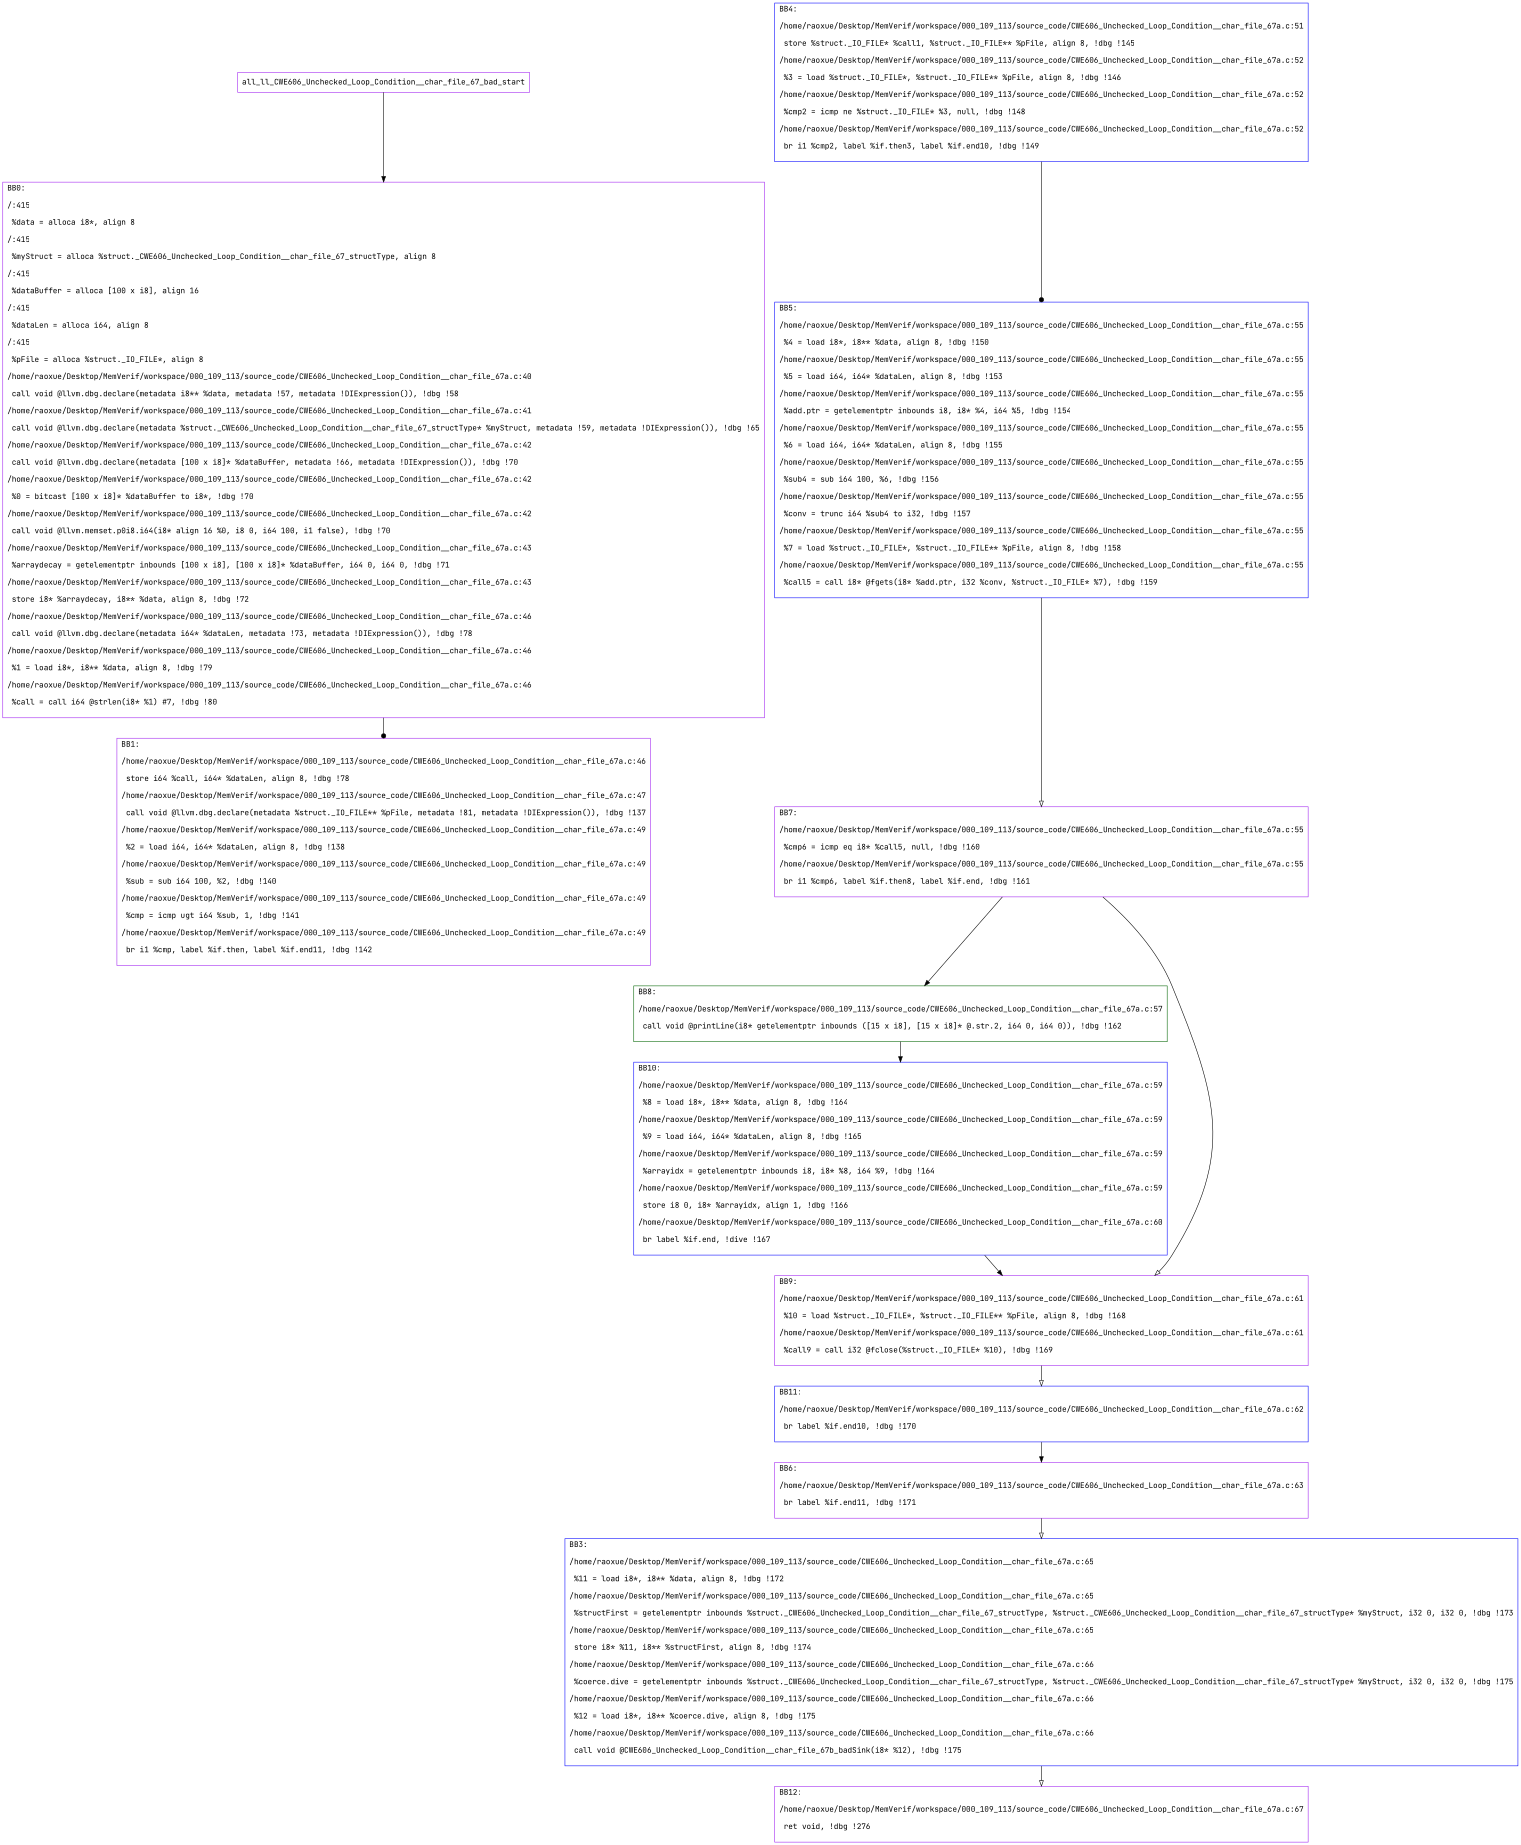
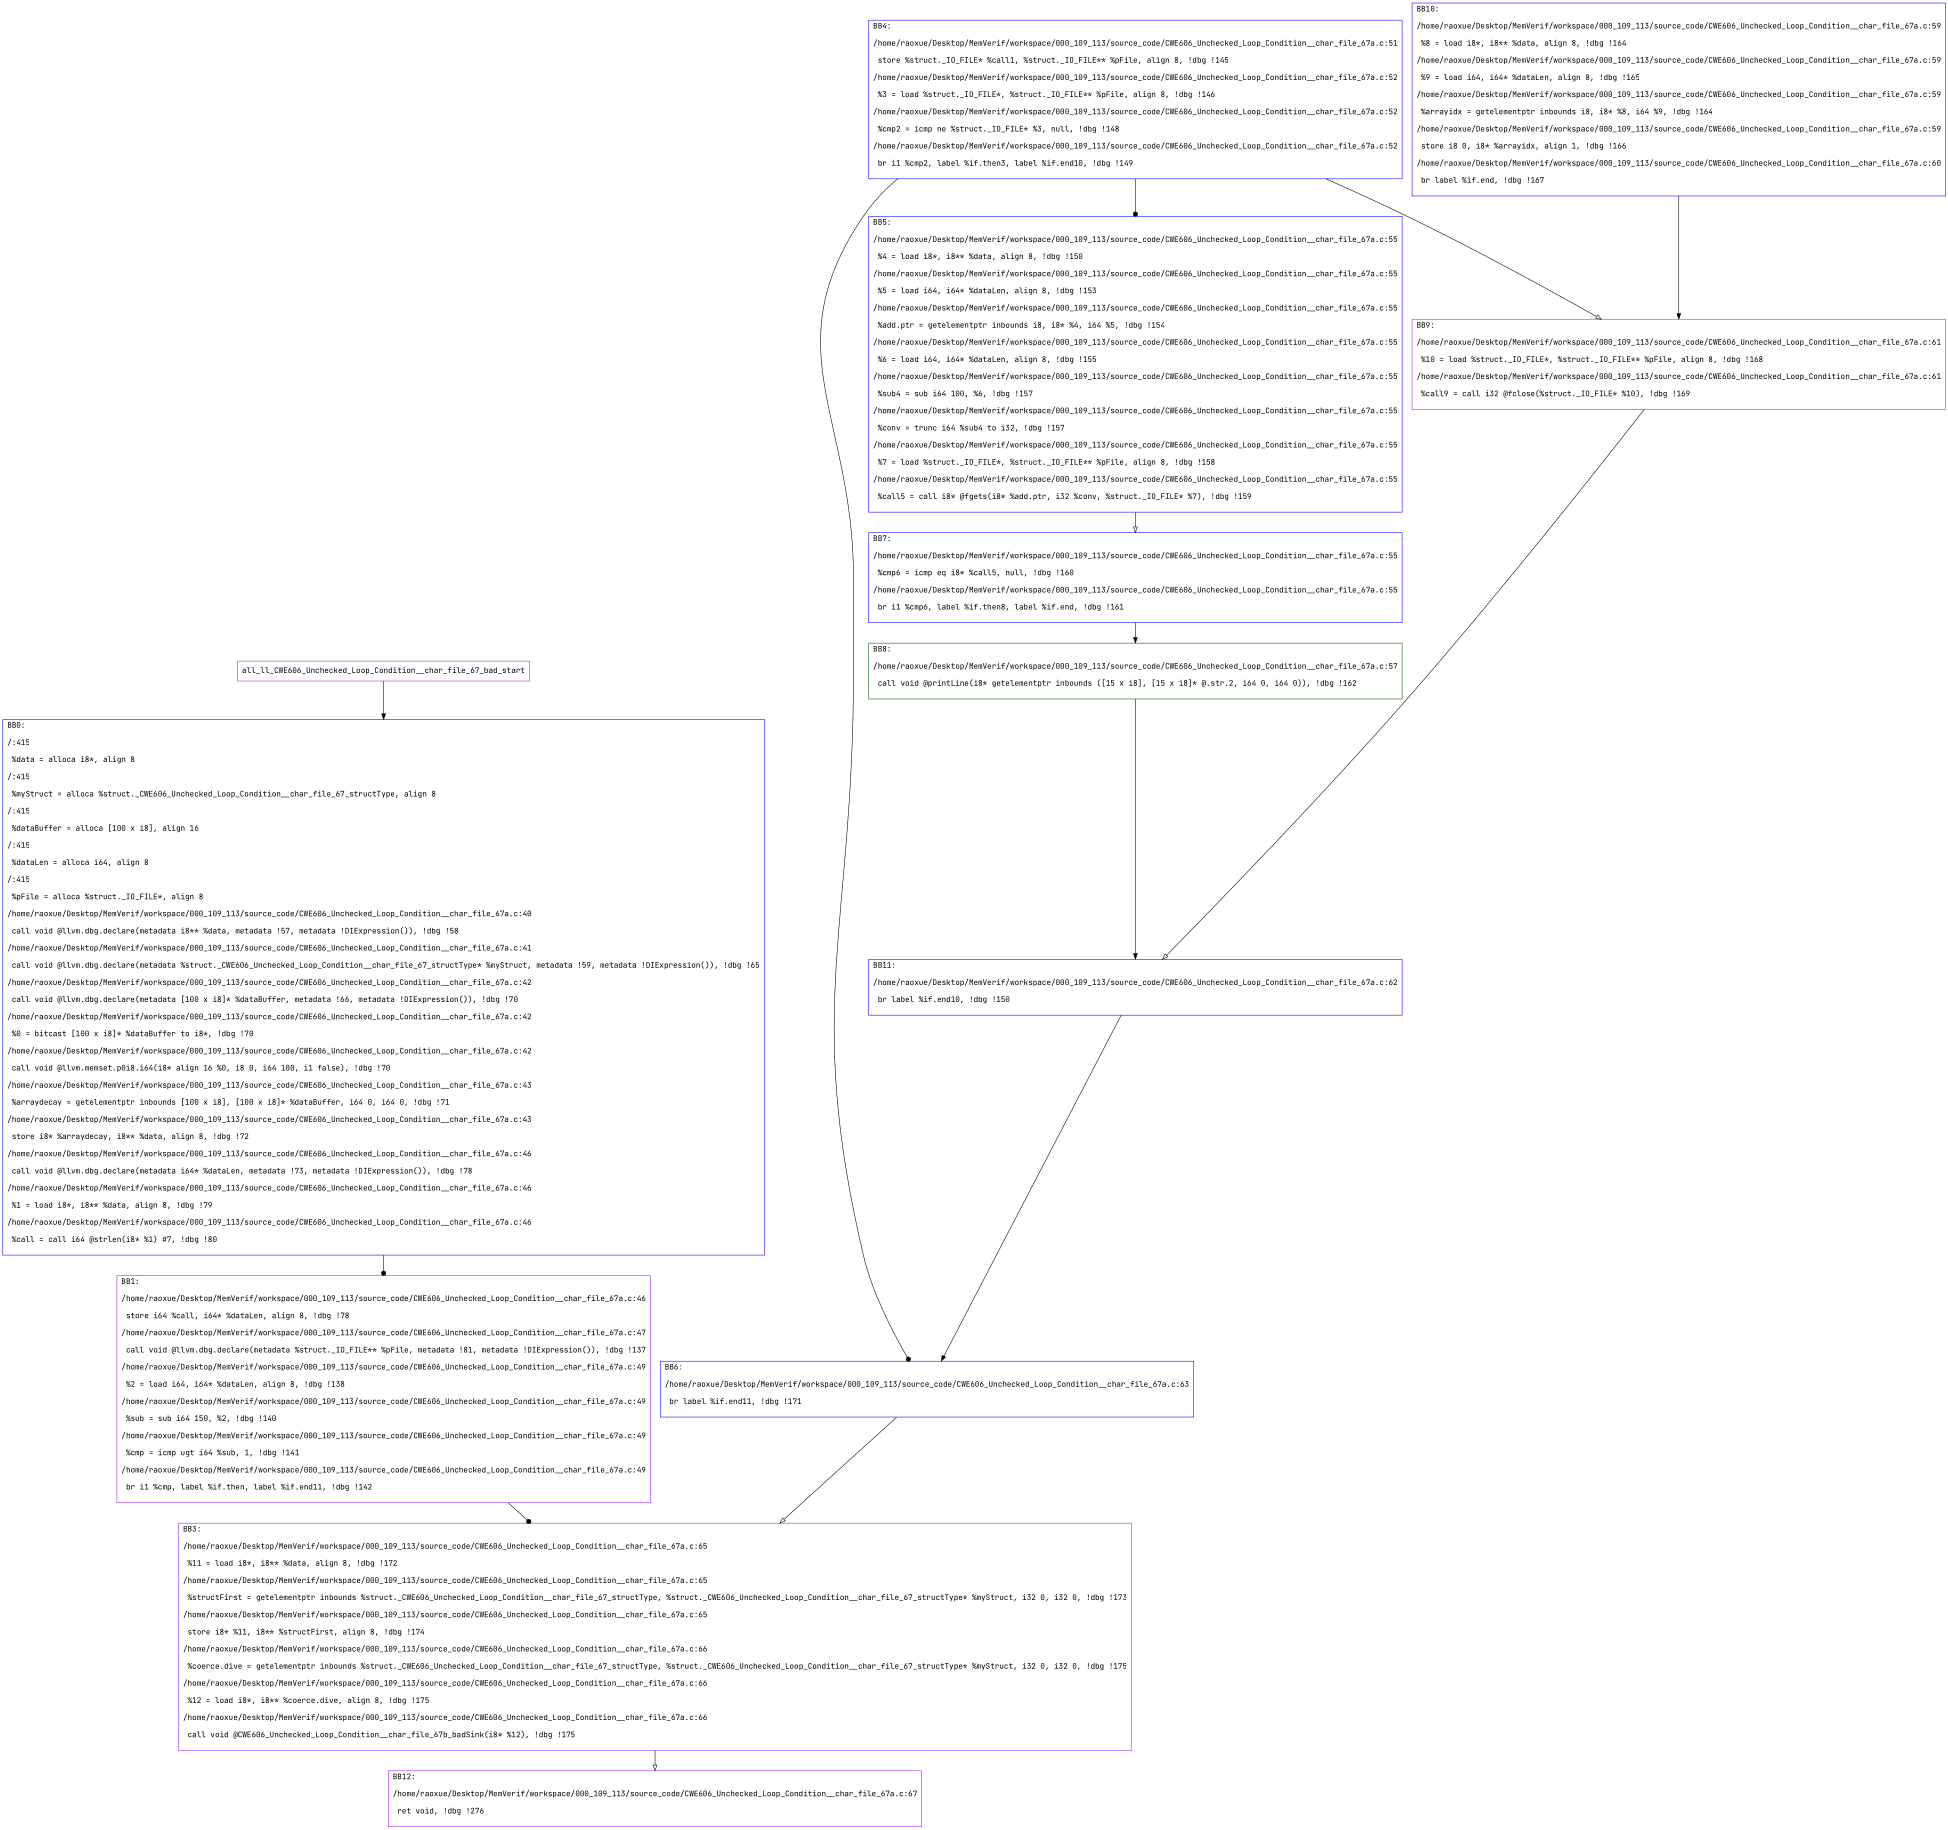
node "BB0:": color purple -> blue
node "BB5:": text "%sub4 = sub i64 100, %6, !dbg !156" -> "%sub4 = sub i64 100, %6, !dbg !157"
edge "BB4:" -> "BB6:": added
node "BB7:": color purple -> blue
node "BB1:": text "%sub = sub i64 100, %2, !dbg !140" -> "%sub = sub i64 150, %2, !dbg !140"
edge "BB8:" -> "BB10:": now "BB8:" -> "BB11:"
edge "BB7:" -> "BB9:": now "BB4:" -> "BB9:"
node "BB10:": text "br label %if.end, !dive !167" -> "br label %if.end, !dbg !167"
node "BB11:": text "br label %if.end10, !dbg !170" -> "br label %if.end10, !dbg !150"
node "BB6:": color purple -> blue
edge "BB1:" -> "BB3:": added
node "BB3:": color blue -> purple
